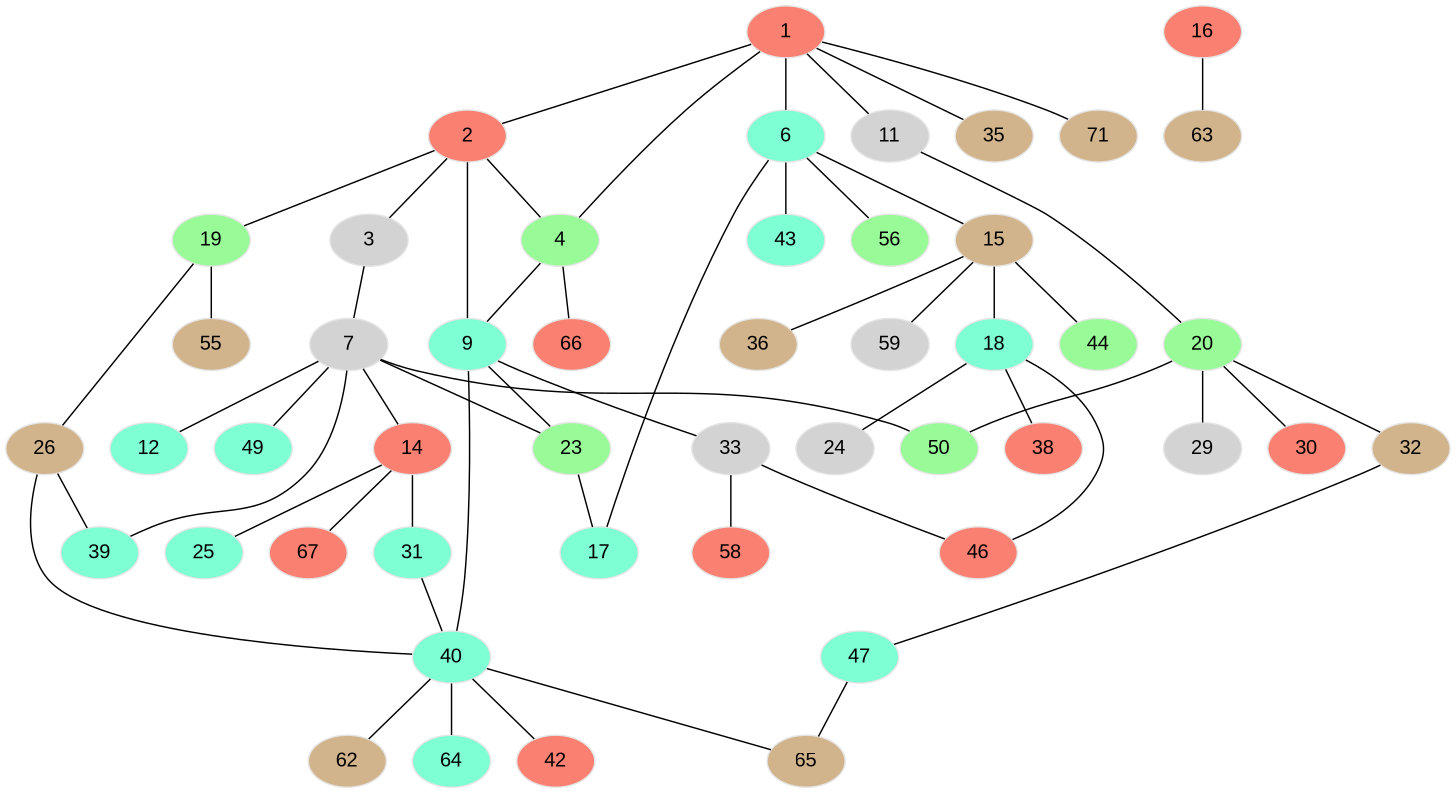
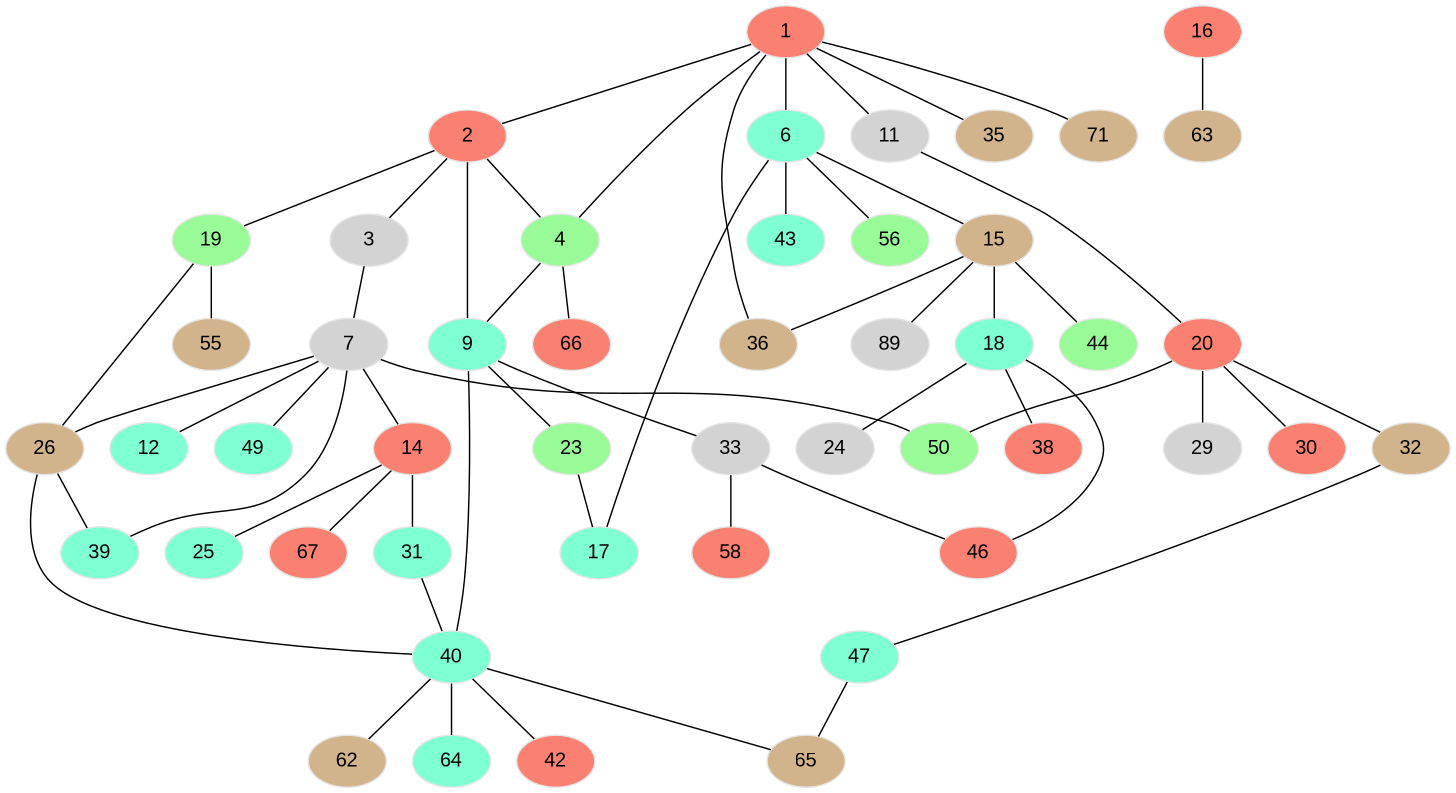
edge "1" -- "36": added
node "59": label "59" -> "89"
node "20": fillcolor palegreen -> salmon
edge "7" -- "23": now "7" -- "26"
